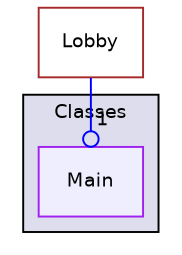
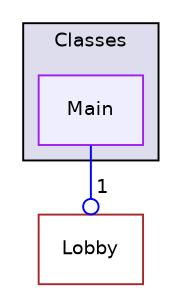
edge "Lobby" -> "Main": reversed
